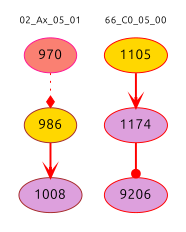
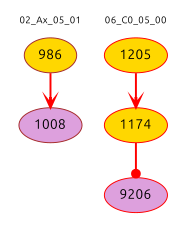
cluster "66_C0_05_00": label "66_C0_05_00" -> "06_C0_05_00"
node "970": removed
node "1105": label "1105" -> "1205"
node "1174": fillcolor plum -> gold
